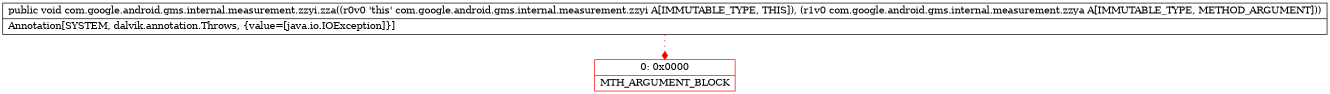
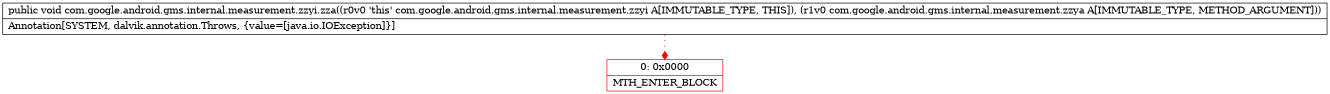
node "0: 0x0000": text "MTH_ARGUMENT_BLOCK" -> "MTH_ENTER_BLOCK"
